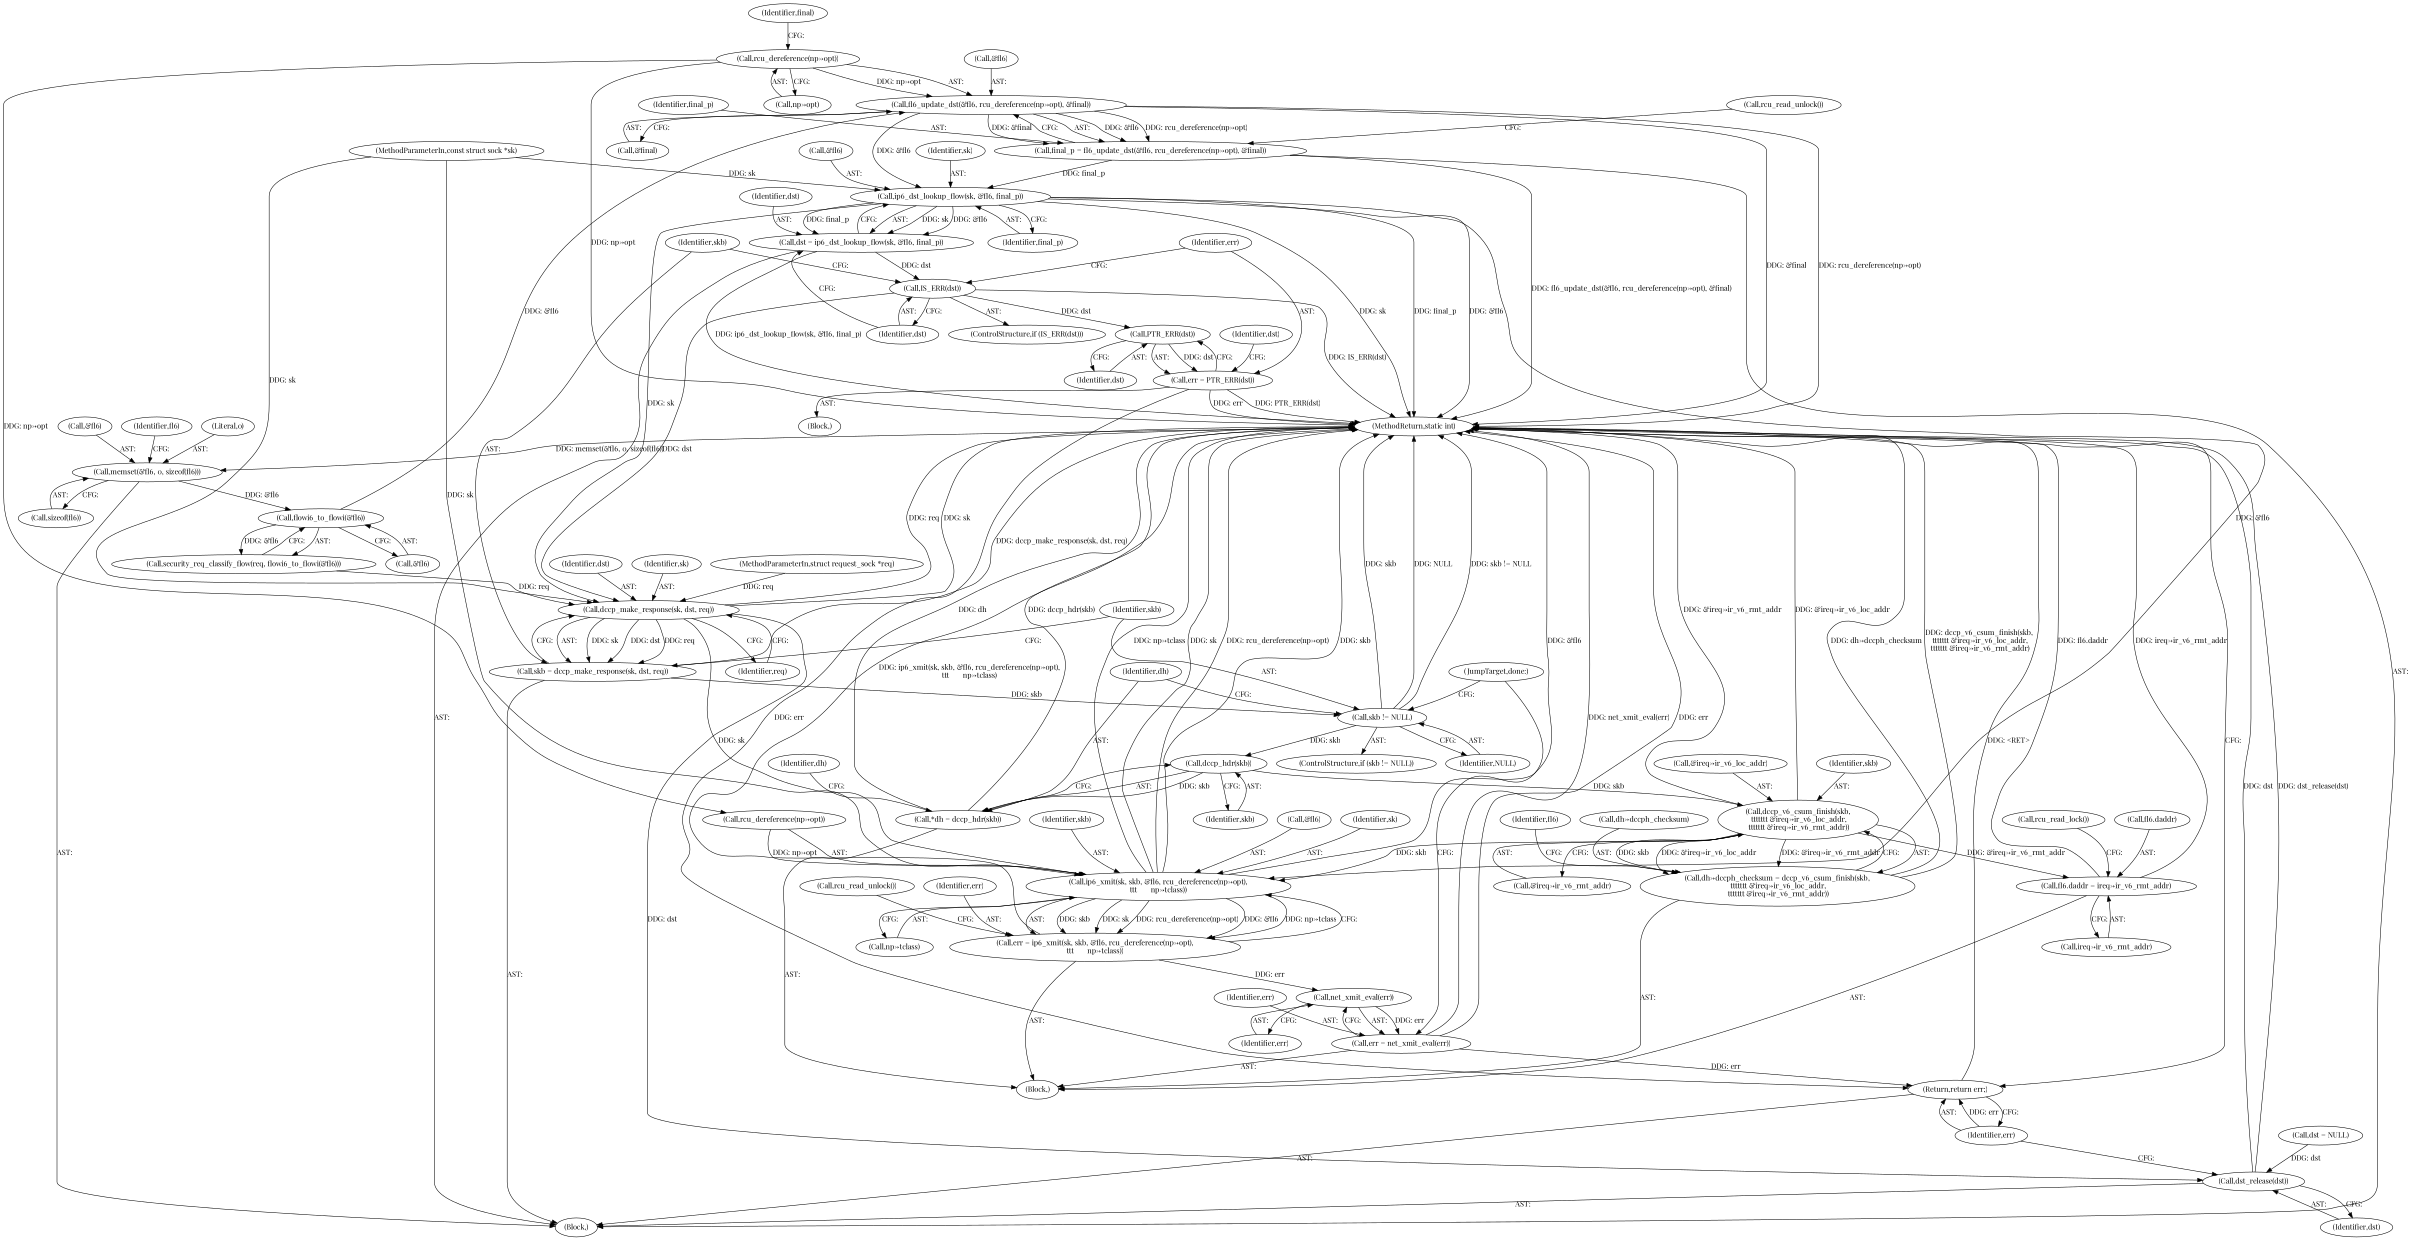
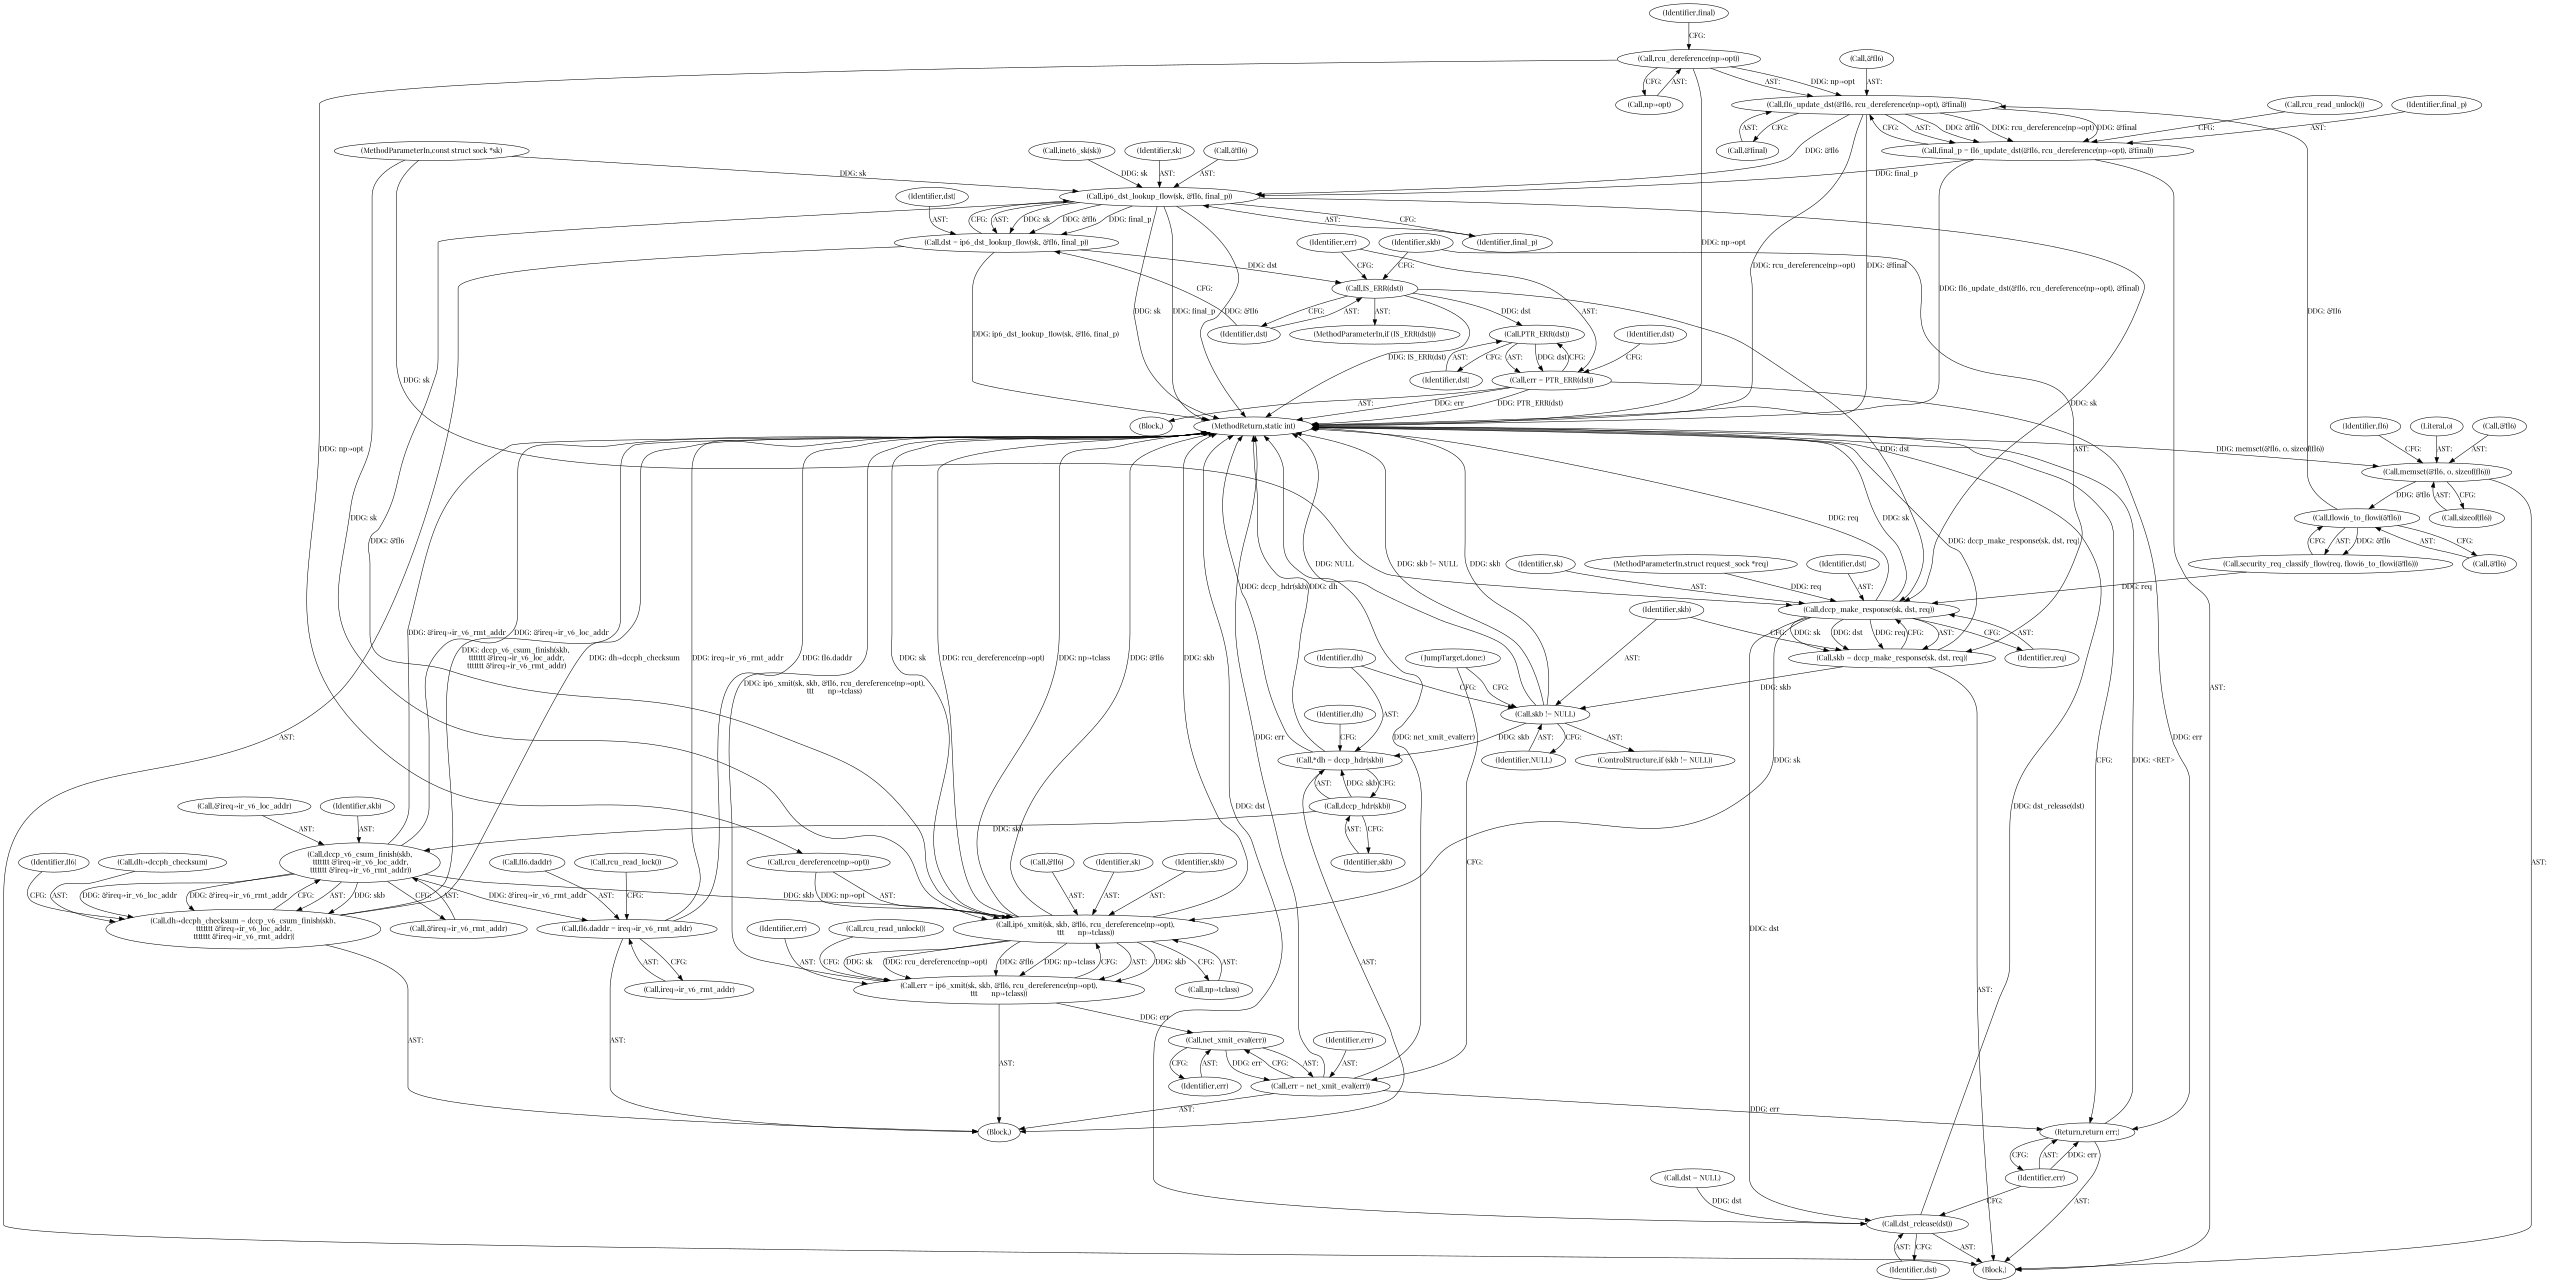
node "(Call,inet6_sk(sk))": added
node "(ControlStructure,if (IS_ERR(dst)))": label "(ControlStructure,if (IS_ERR(dst)))" -> "(MethodParameterIn,if (IS_ERR(dst)))"
edge "(Identifier,req)" -> "(Call,dccp_make_response(sk, dst, req))": label "CFG: " -> "AST: "
edge "(Call,skb != NULL)" -> "(Call,dccp_hdr(skb))": now "(Call,skb != NULL)" -> "(Call,*dh = dccp_hdr(skb))"
